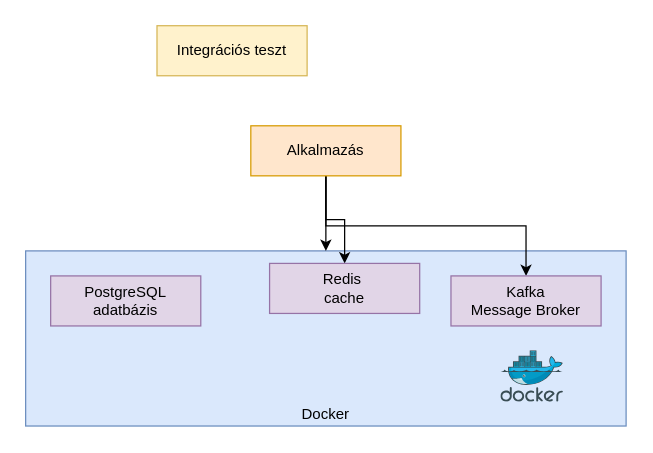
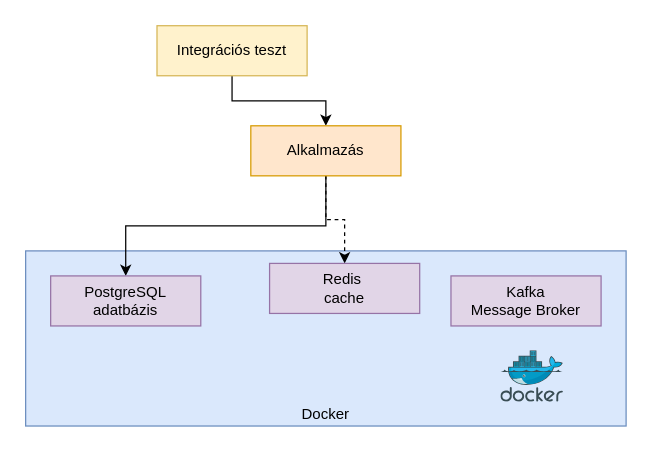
edge "Integrációs teszt" -> "Alkalmazás": added
edge "Alkalmazás" -> "Kafka Message Broker": removed
edge "Alkalmazás" -> "Redis cache": style solid -> dashed
edge "Alkalmazás" -> "Docker": now "Alkalmazás" -> "PostgreSQL adatbázis"
